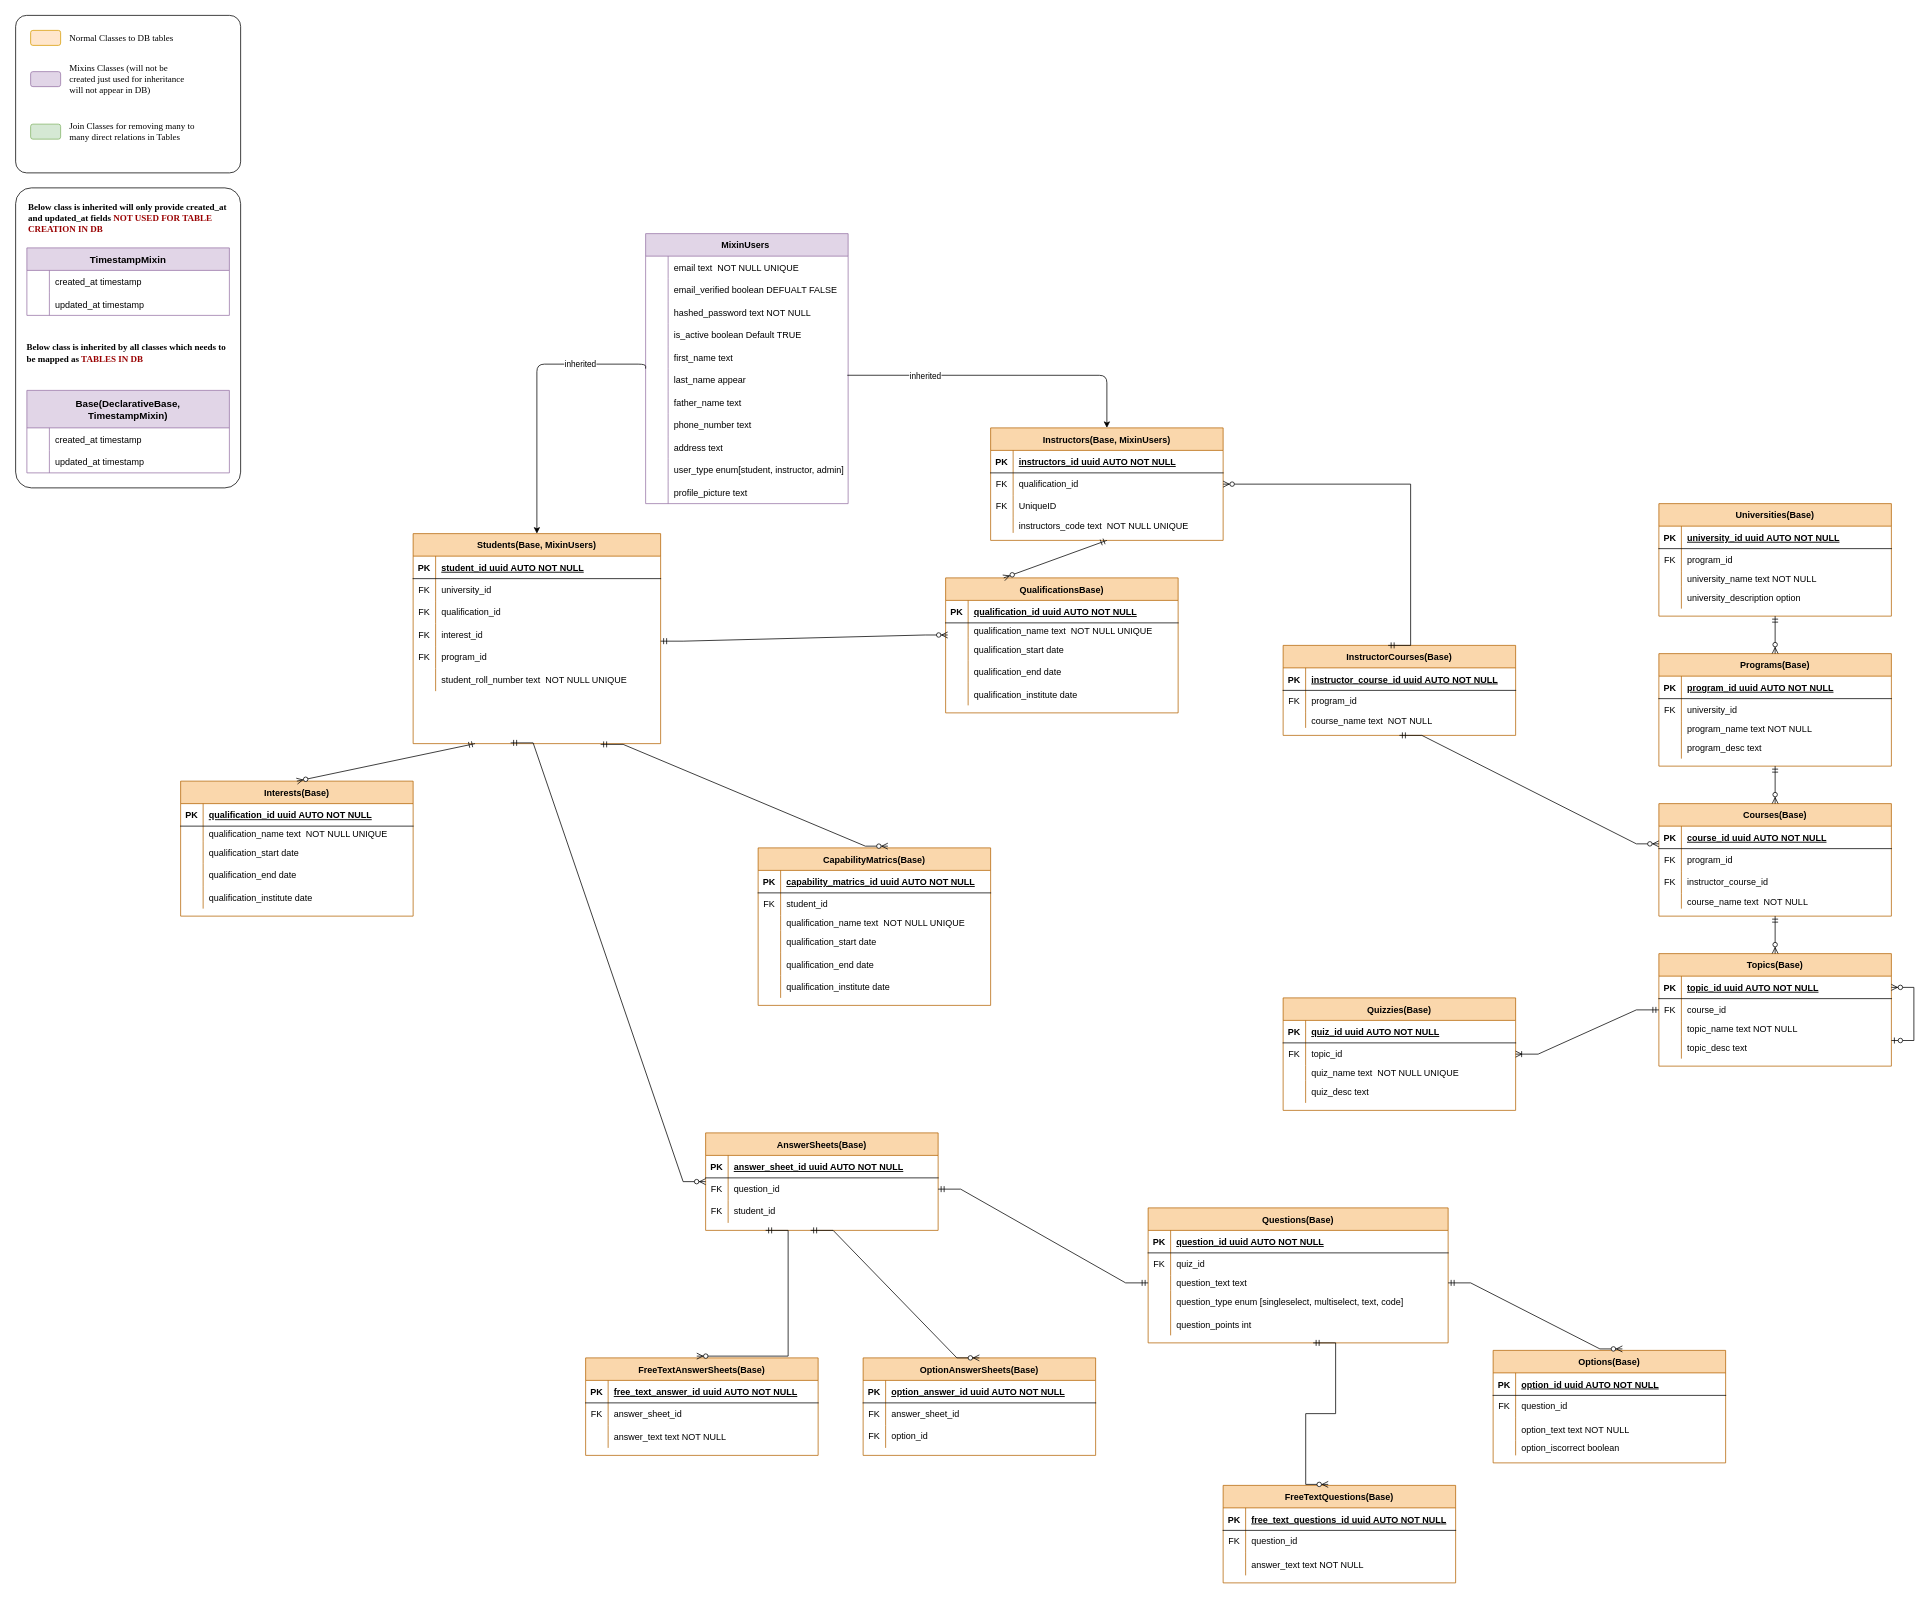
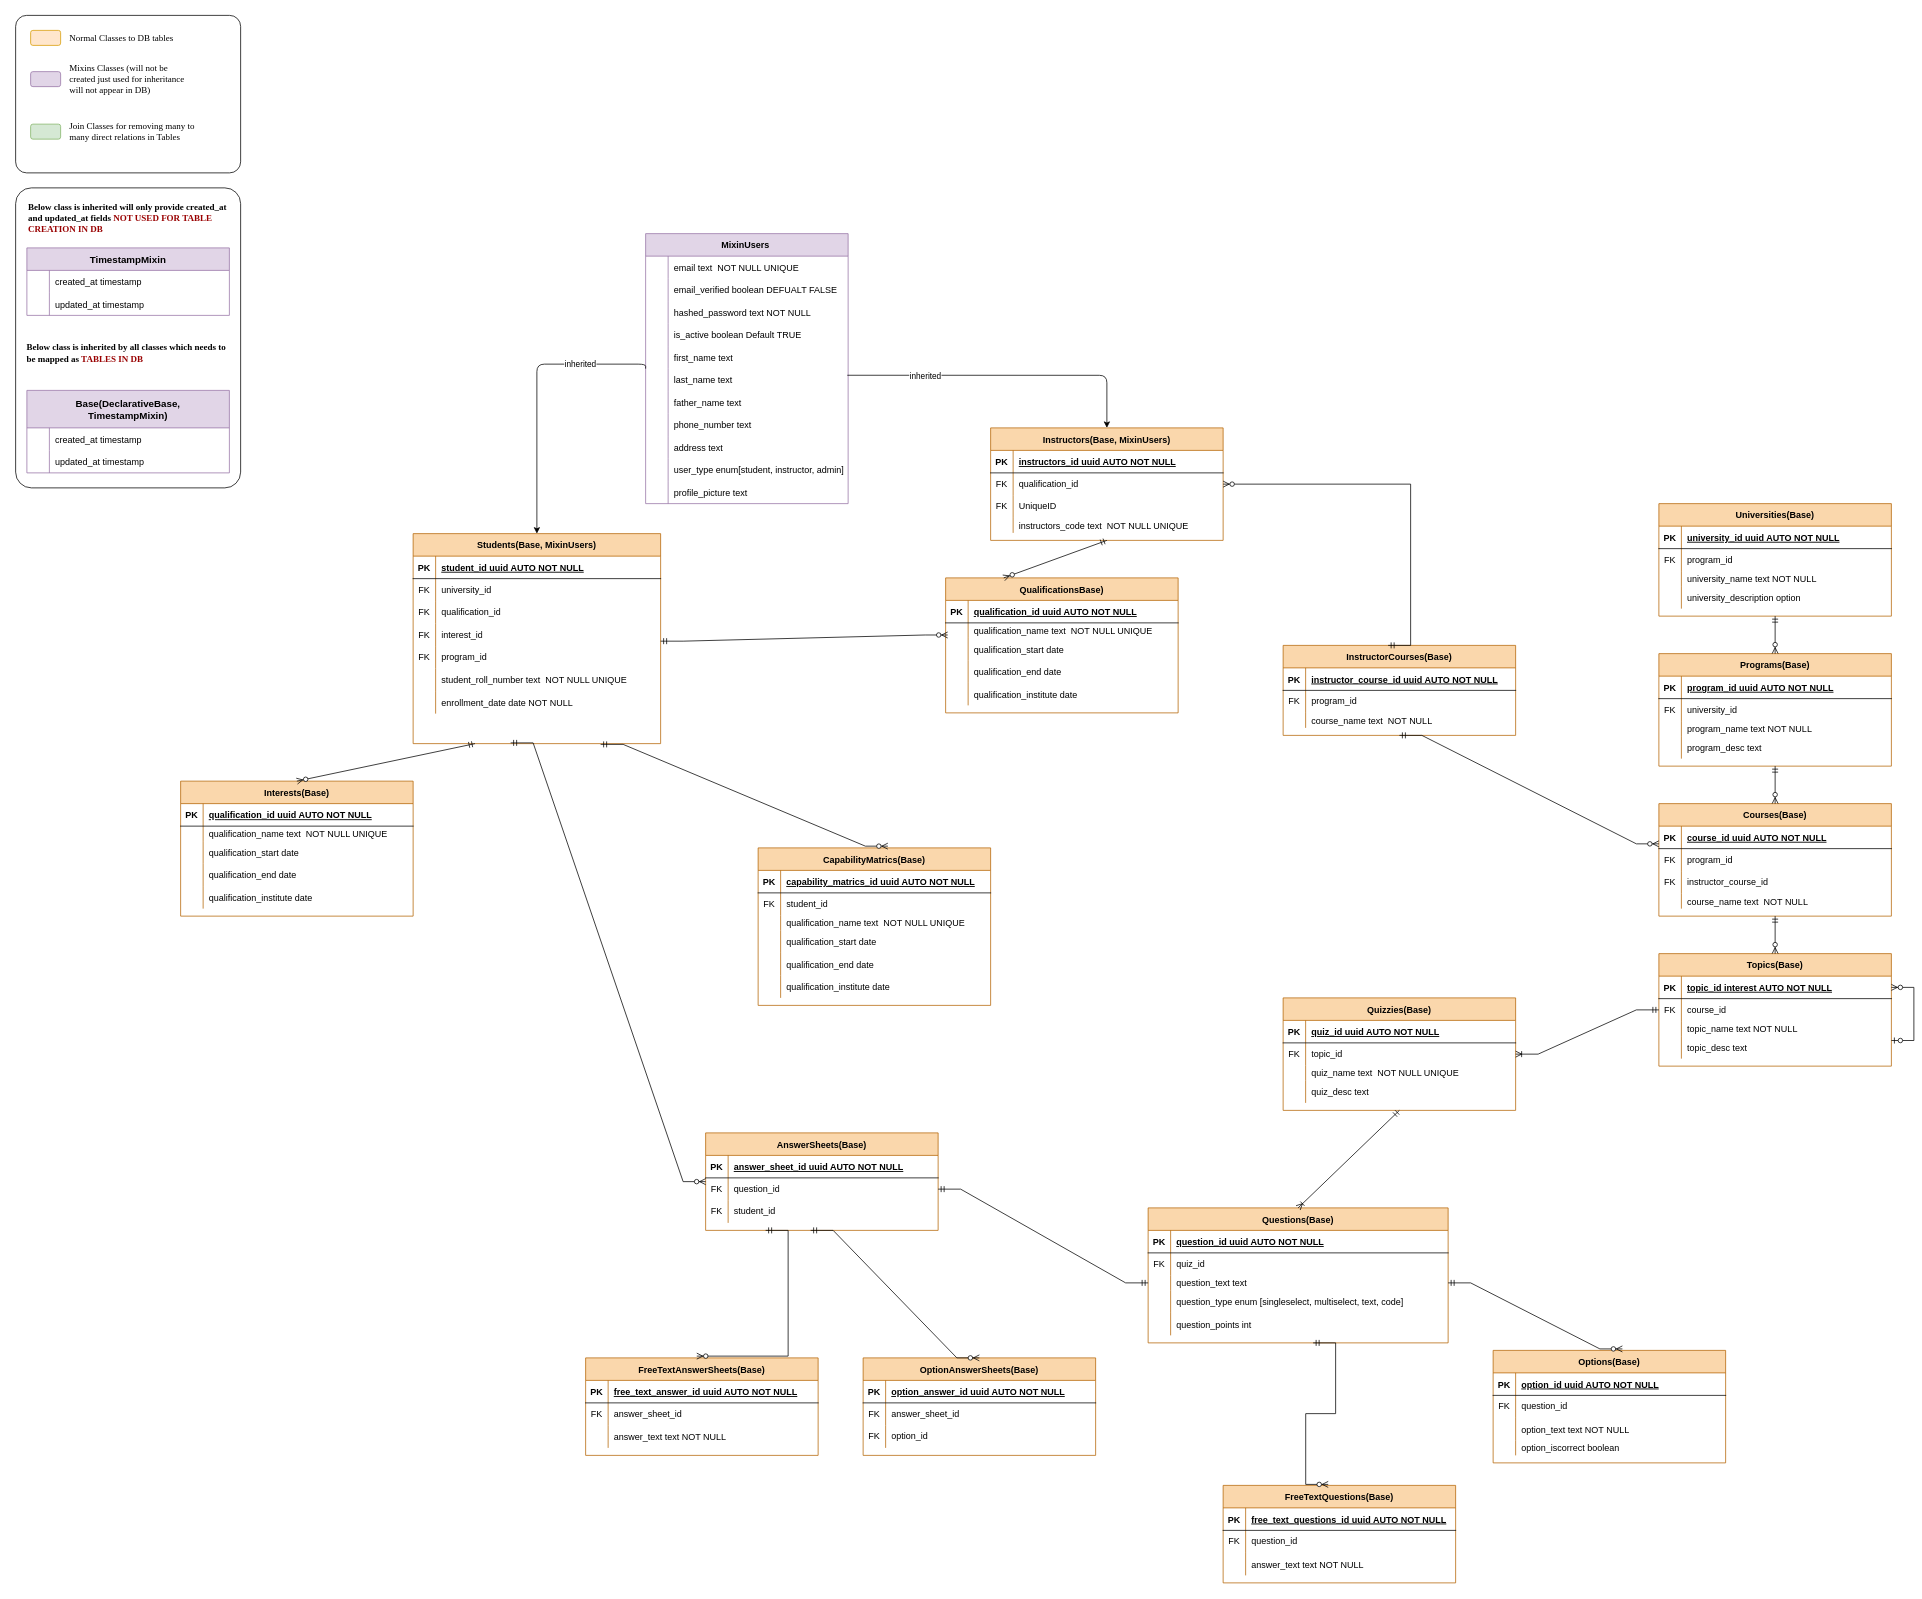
node "last_name appear": label "last_name appear" -> "last_name text"
node "enrollment_date date NOT NULL": added
node "topic_id uuid AUTO NOT NULL": label "topic_id uuid AUTO NOT NULL" -> "topic_id interest AUTO NOT NULL"
edge "Quizzies(Base)" -- "Questions(Base)": added
